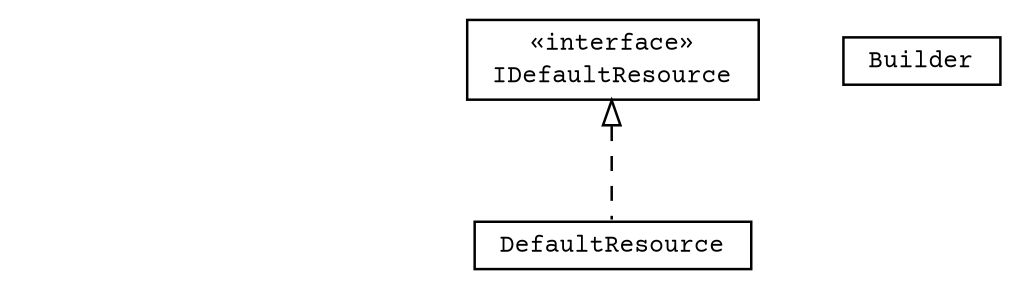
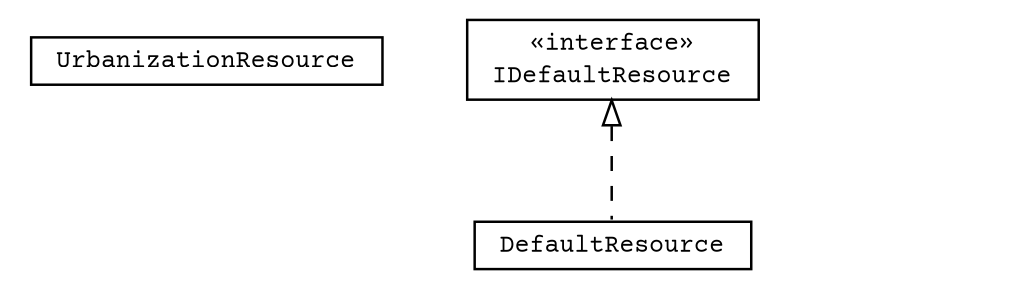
node "UrbanizationResource": added
node "Builder": removed
